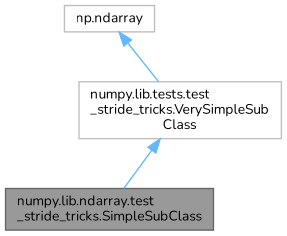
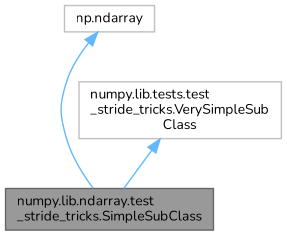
edge "numpy.lib.tests.test _stride_tricks.VerySimpleSub Class" -> "np.ndarray": now "numpy.lib.ndarray.test _stride_tricks.SimpleSubClass" -> "np.ndarray"
